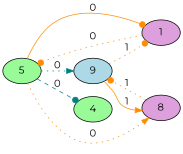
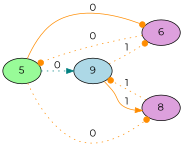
node "1": label "1" -> "6"
node "4": removed
edge "5" -> "8": arrowhead normal -> dot
